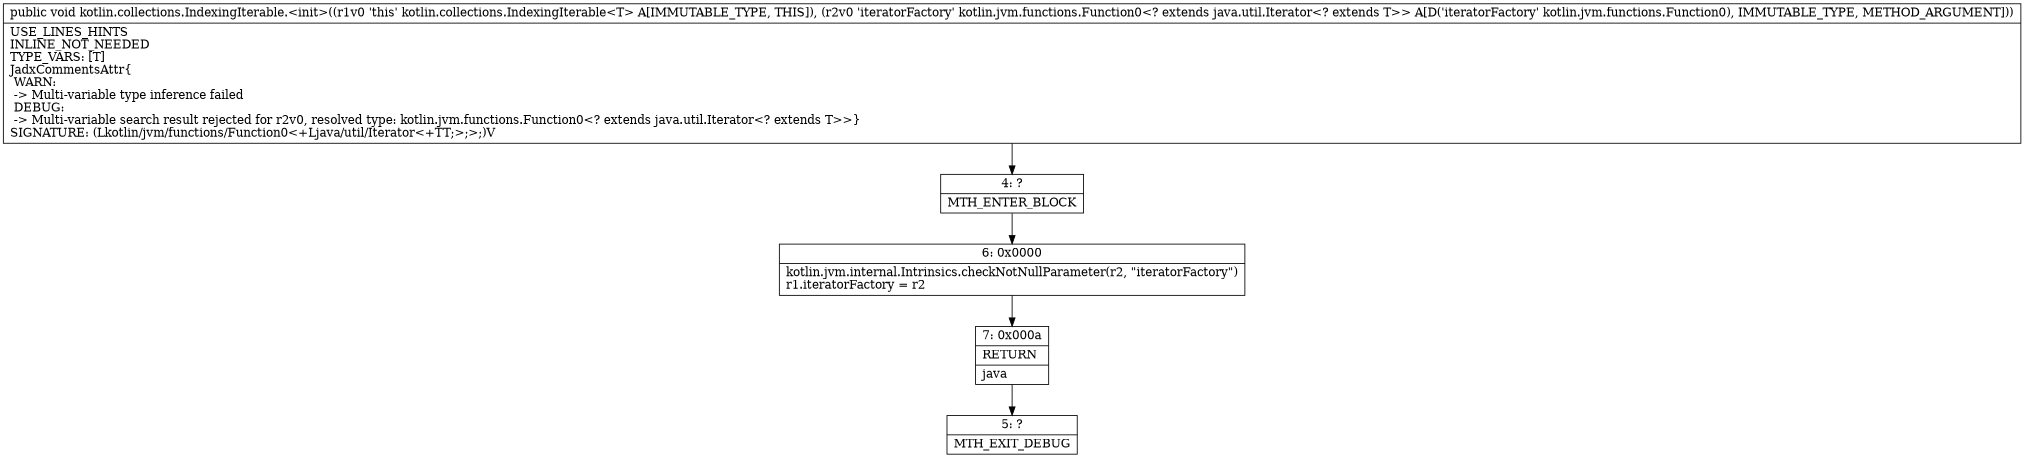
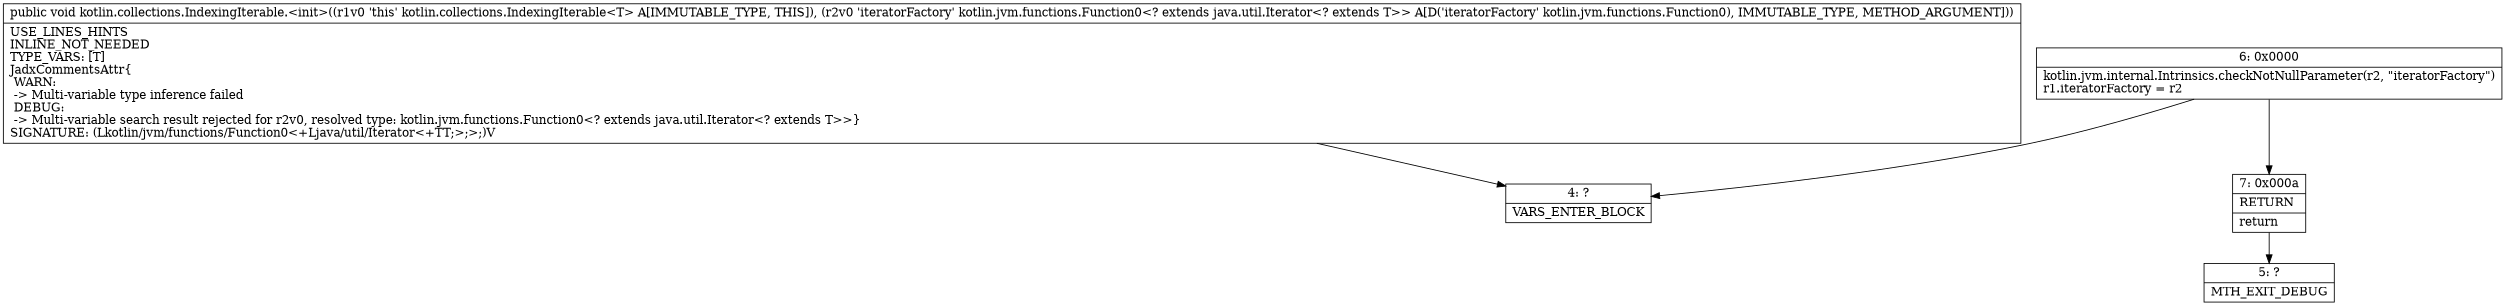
node "4: ?": text "MTH_ENTER_BLOCK" -> "VARS_ENTER_BLOCK"
edge "4: ?" -> "6: 0x0000": reversed
node "7: 0x000a": text "java" -> "return"
